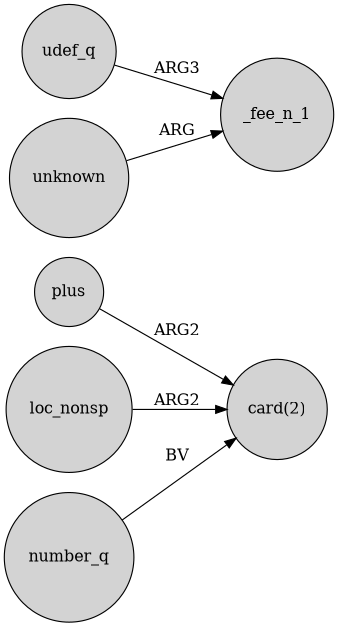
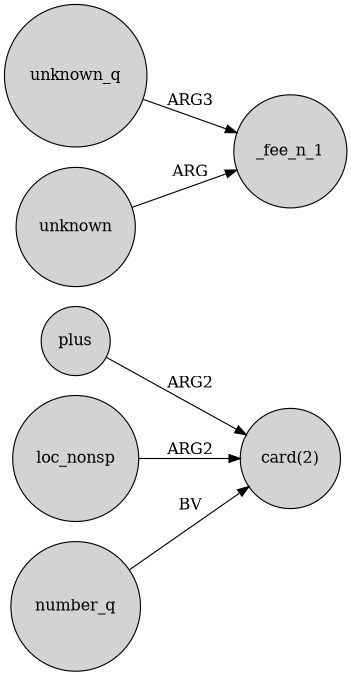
node "udef_q": label "udef_q" -> "unknown_q"
